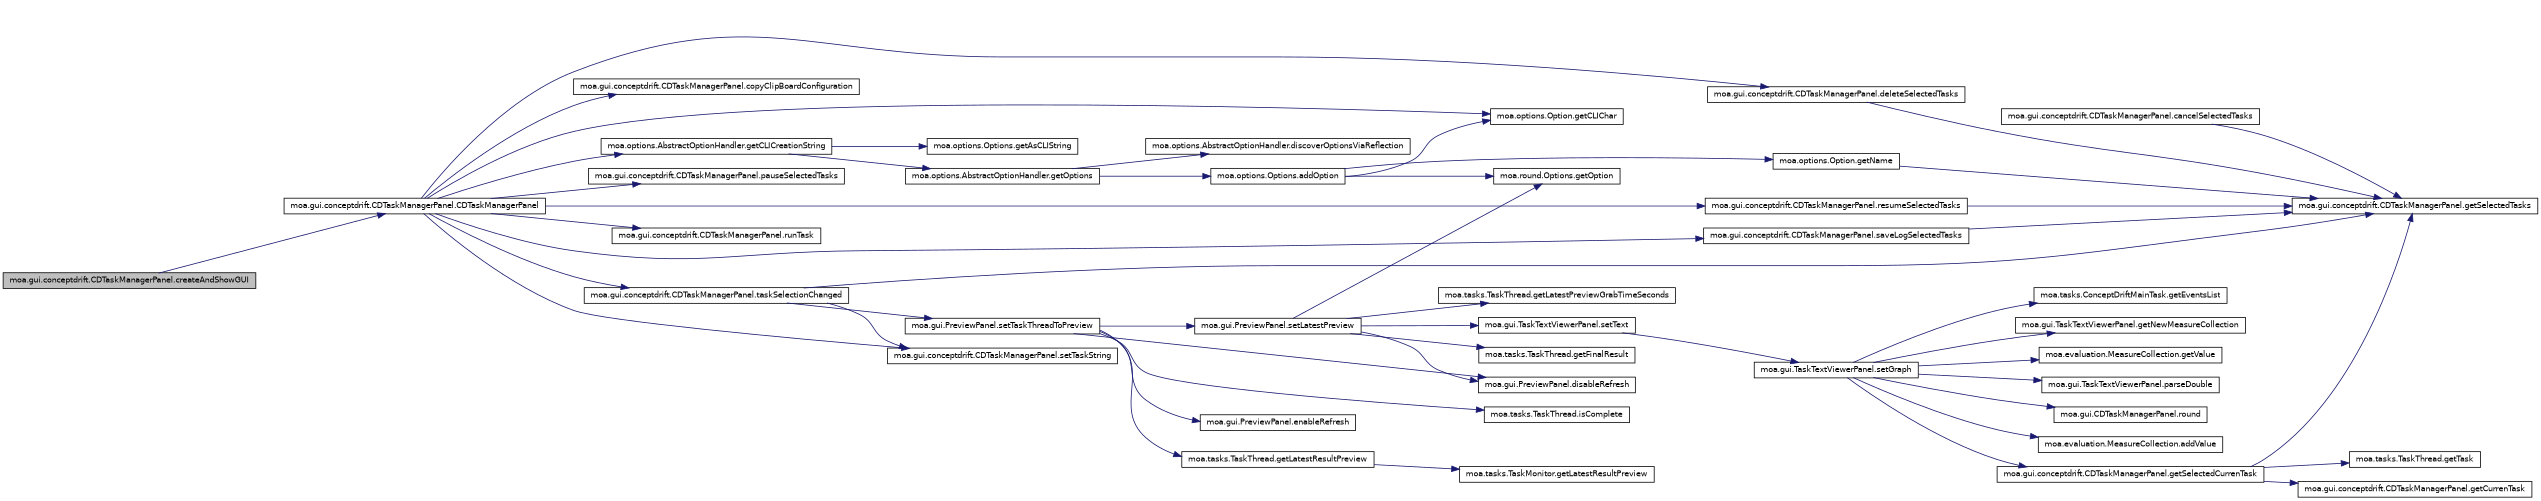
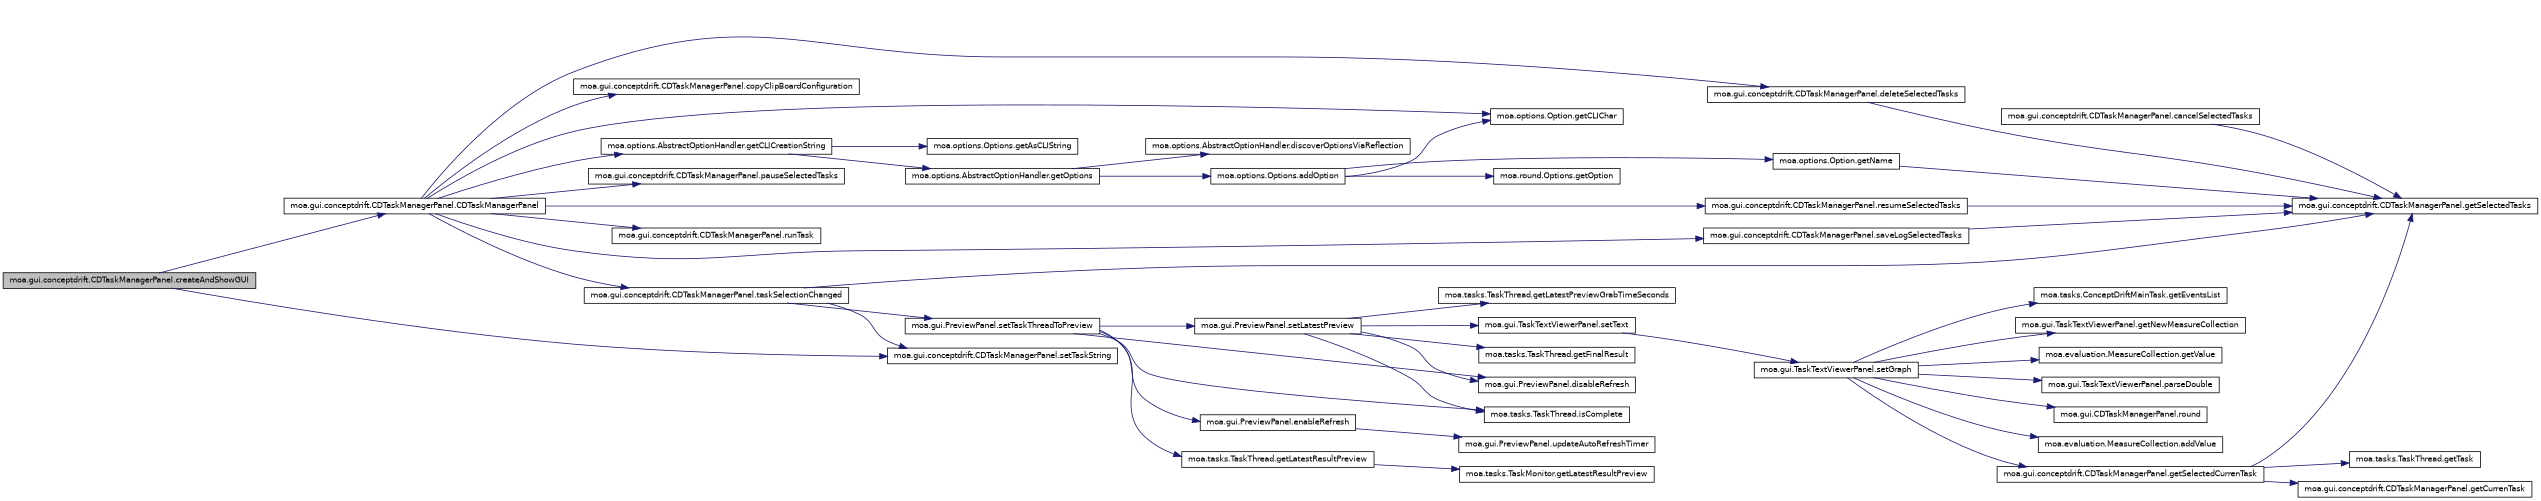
edge "moa.gui.PreviewPanel.setLatestPreview" -> "moa.round.Options.getOption": now "moa.gui.PreviewPanel.setLatestPreview" -> "moa.tasks.TaskThread.isComplete"
edge "moa.gui.conceptdrift.CDTaskManagerPanel.CDTaskManagerPanel" -> "moa.gui.conceptdrift.CDTaskManagerPanel.setTaskString": now "moa.gui.conceptdrift.CDTaskManagerPanel.createAndShowGUI" -> "moa.gui.conceptdrift.CDTaskManagerPanel.setTaskString"
node "moa.gui.PreviewPanel.updateAutoRefreshTimer": added
